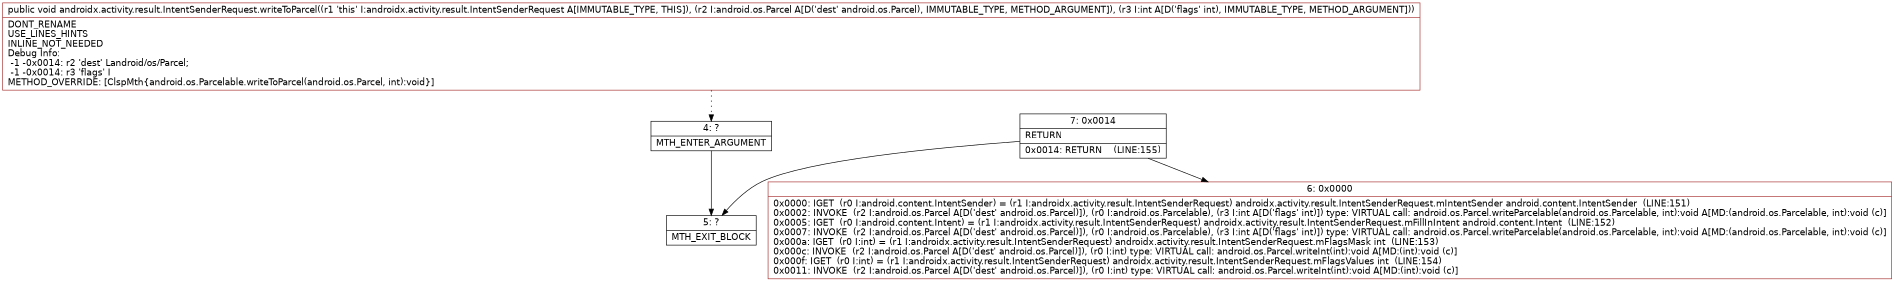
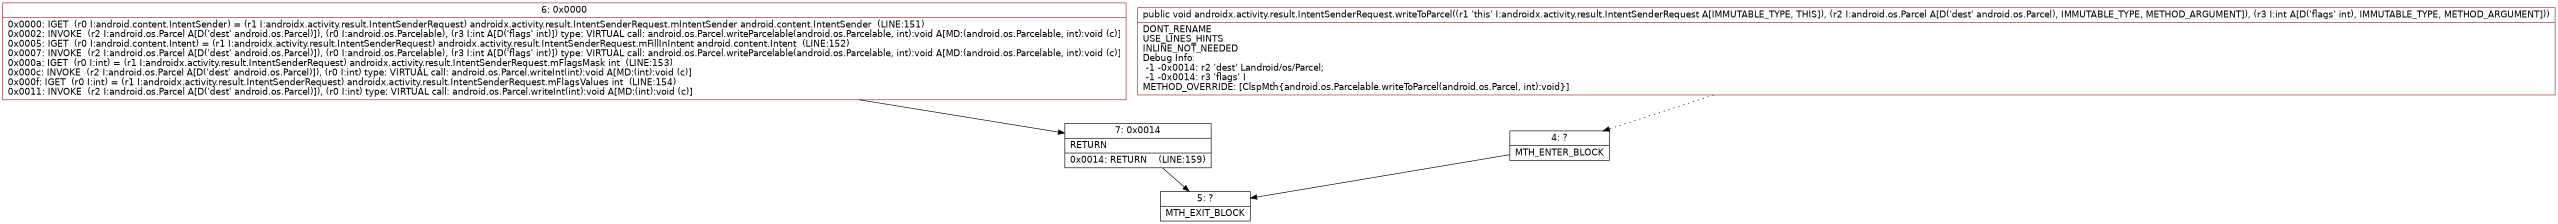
node "4: ?": text "MTH_ENTER_ARGUMENT" -> "MTH_ENTER_BLOCK"
node "7: 0x0014": text "0x0014: RETURN    (LINE:155)" -> "0x0014: RETURN    (LINE:159)"
edge "7: 0x0014" -> "6: 0x0000": reversed
